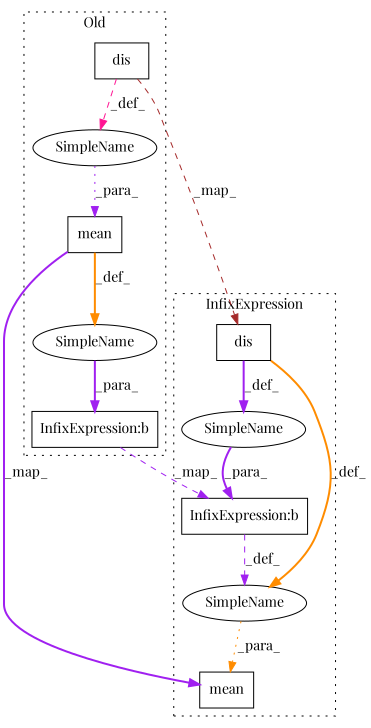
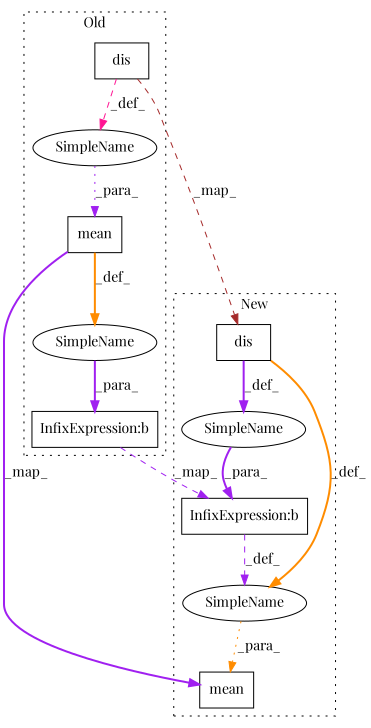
cluster "InfixExpression": label "InfixExpression" -> "New"
